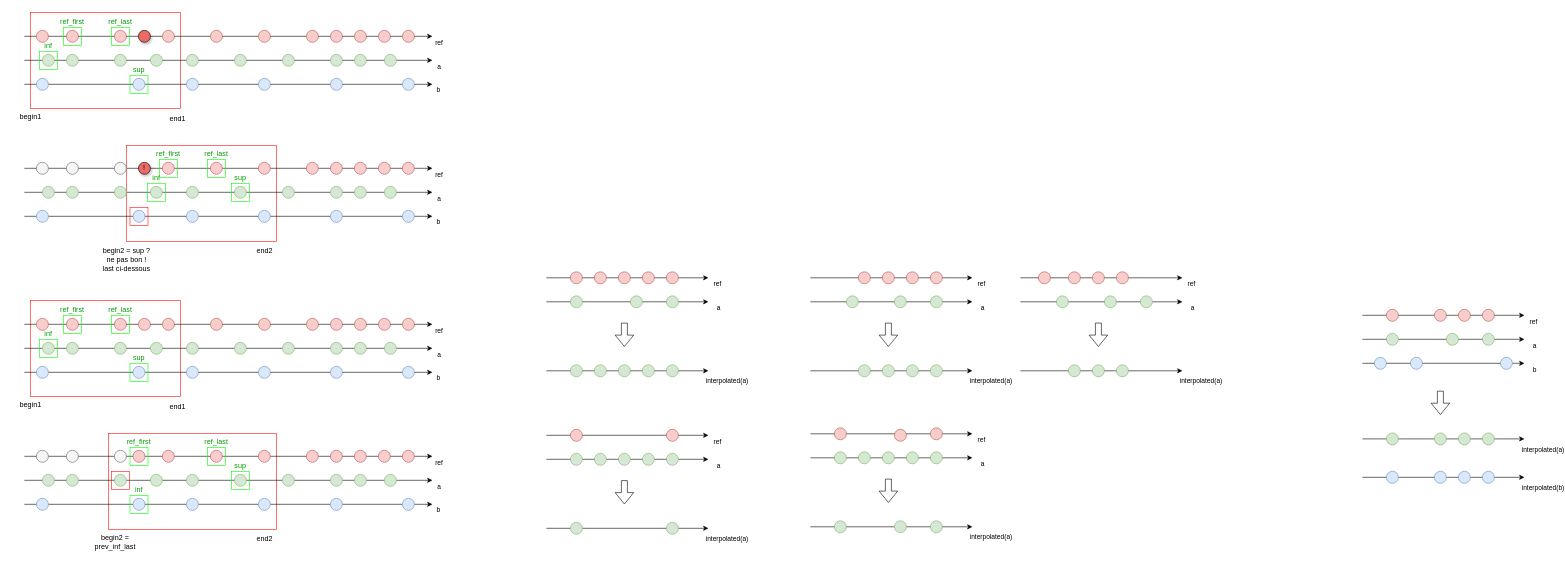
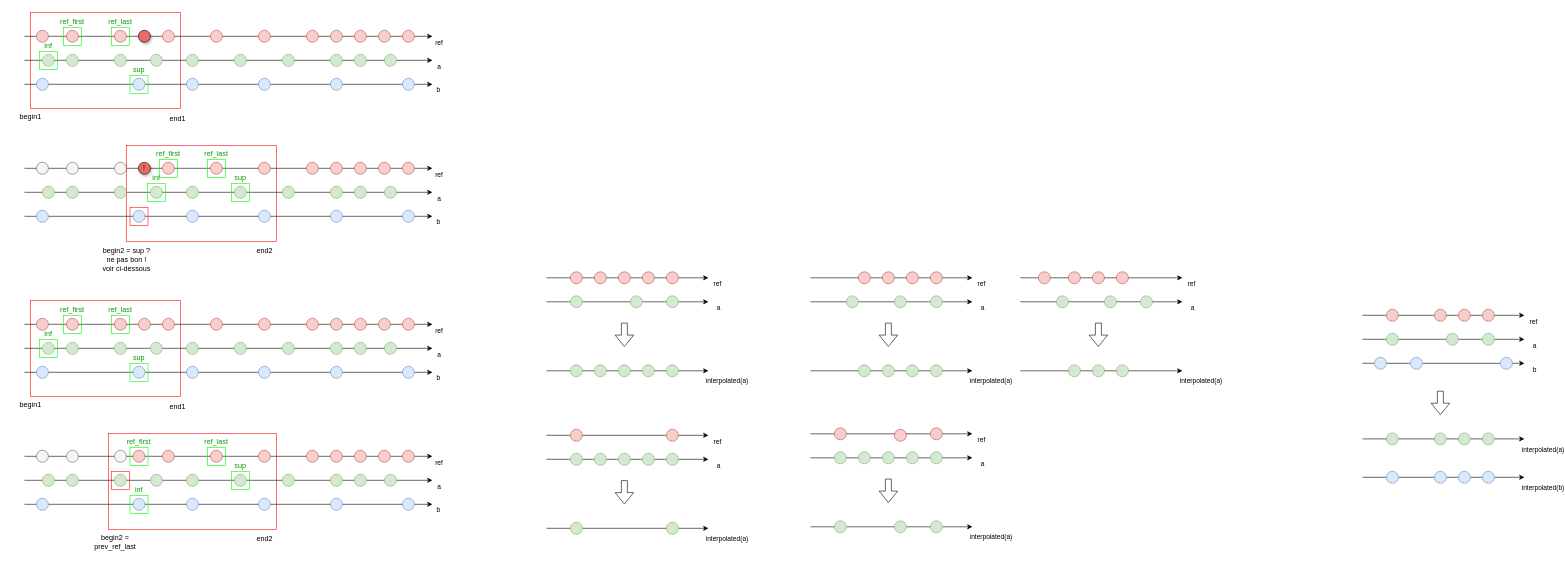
node "begin2 = sup ? ne pas bon ! last ci-dessous": label "begin2 = sup ? ne pas bon ! last ci-dessous" -> "begin2 = sup ? ne pas bon ! voir ci-dessous"
node "begin2 = prev_inf_last": label "begin2 = prev_inf_last" -> "begin2 = prev_ref_last"
